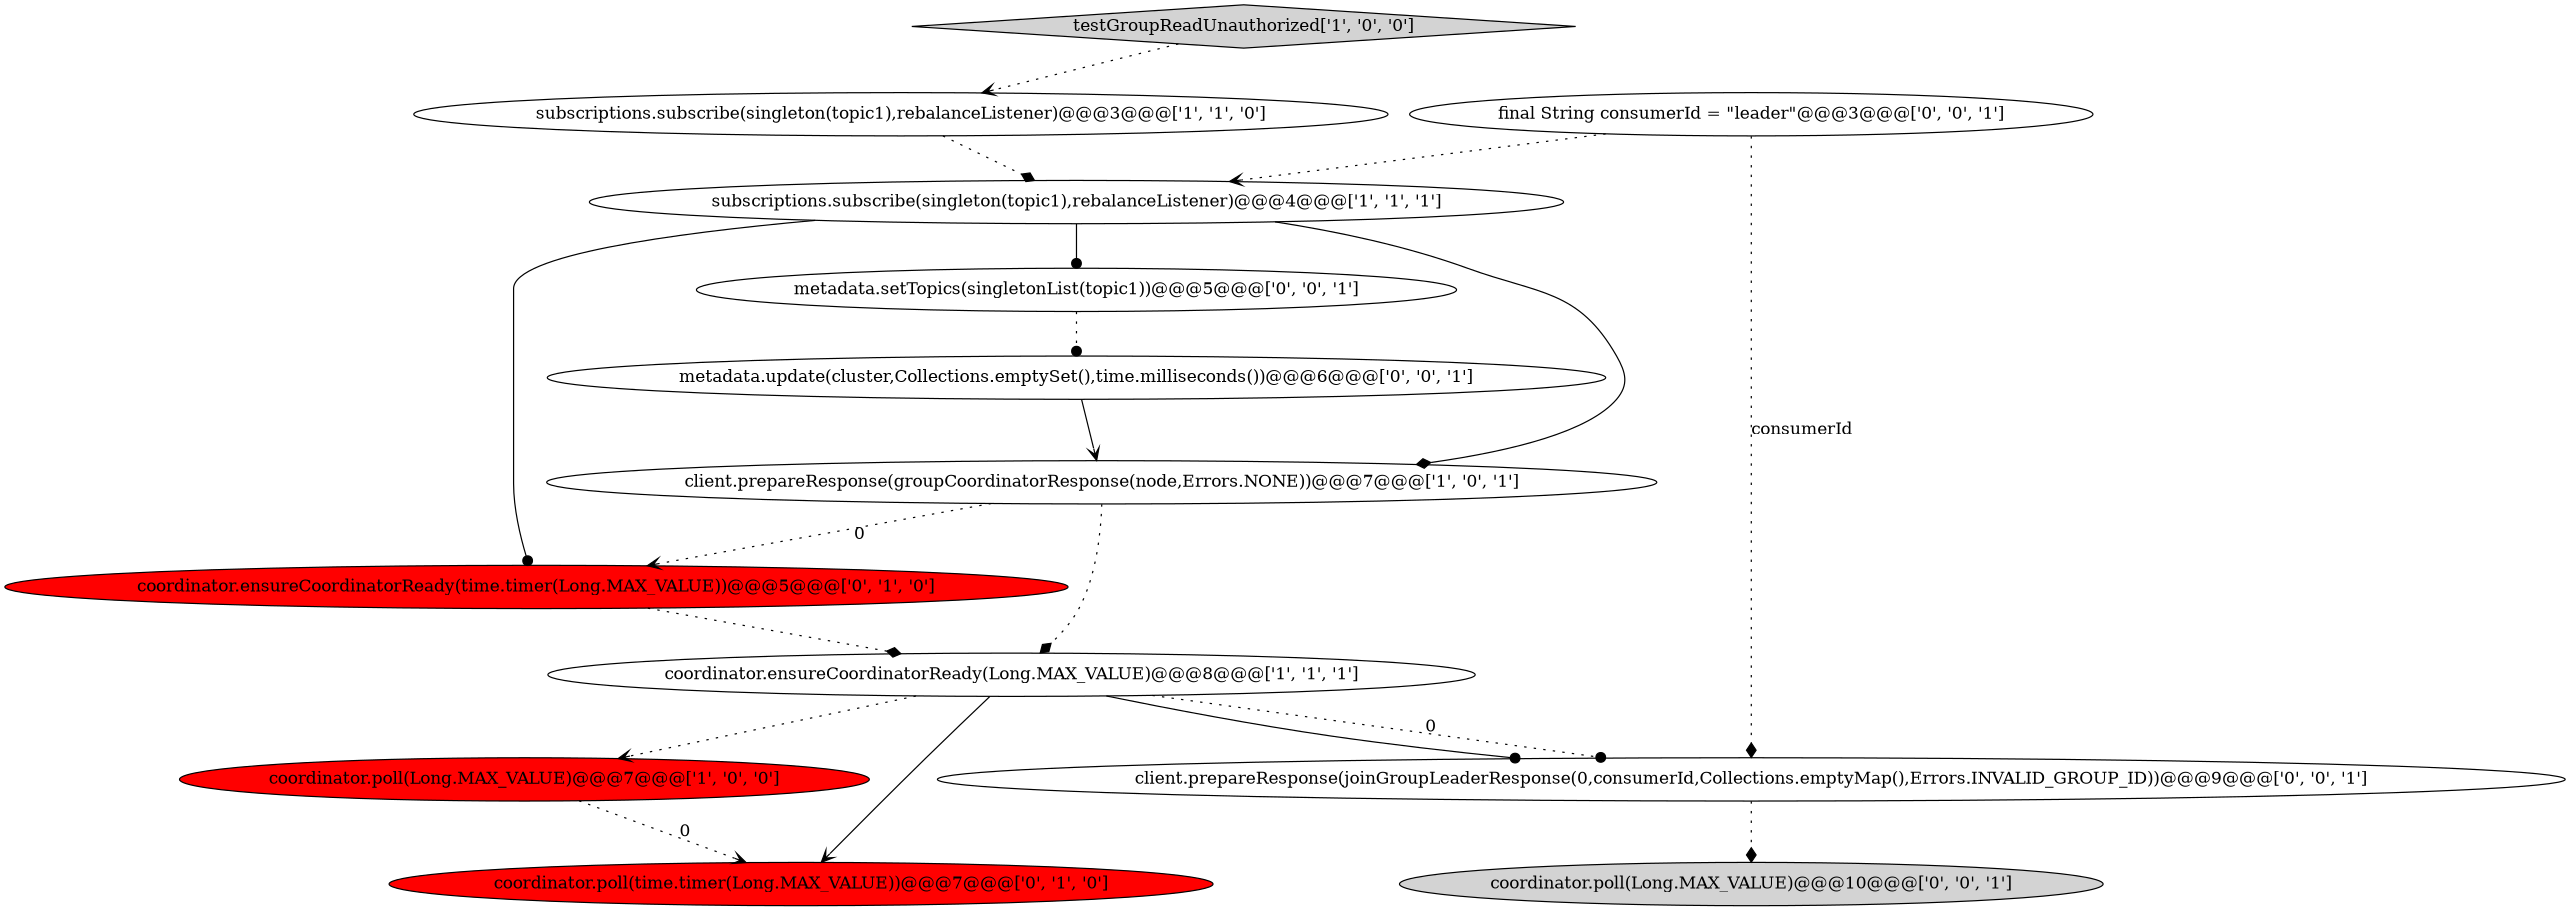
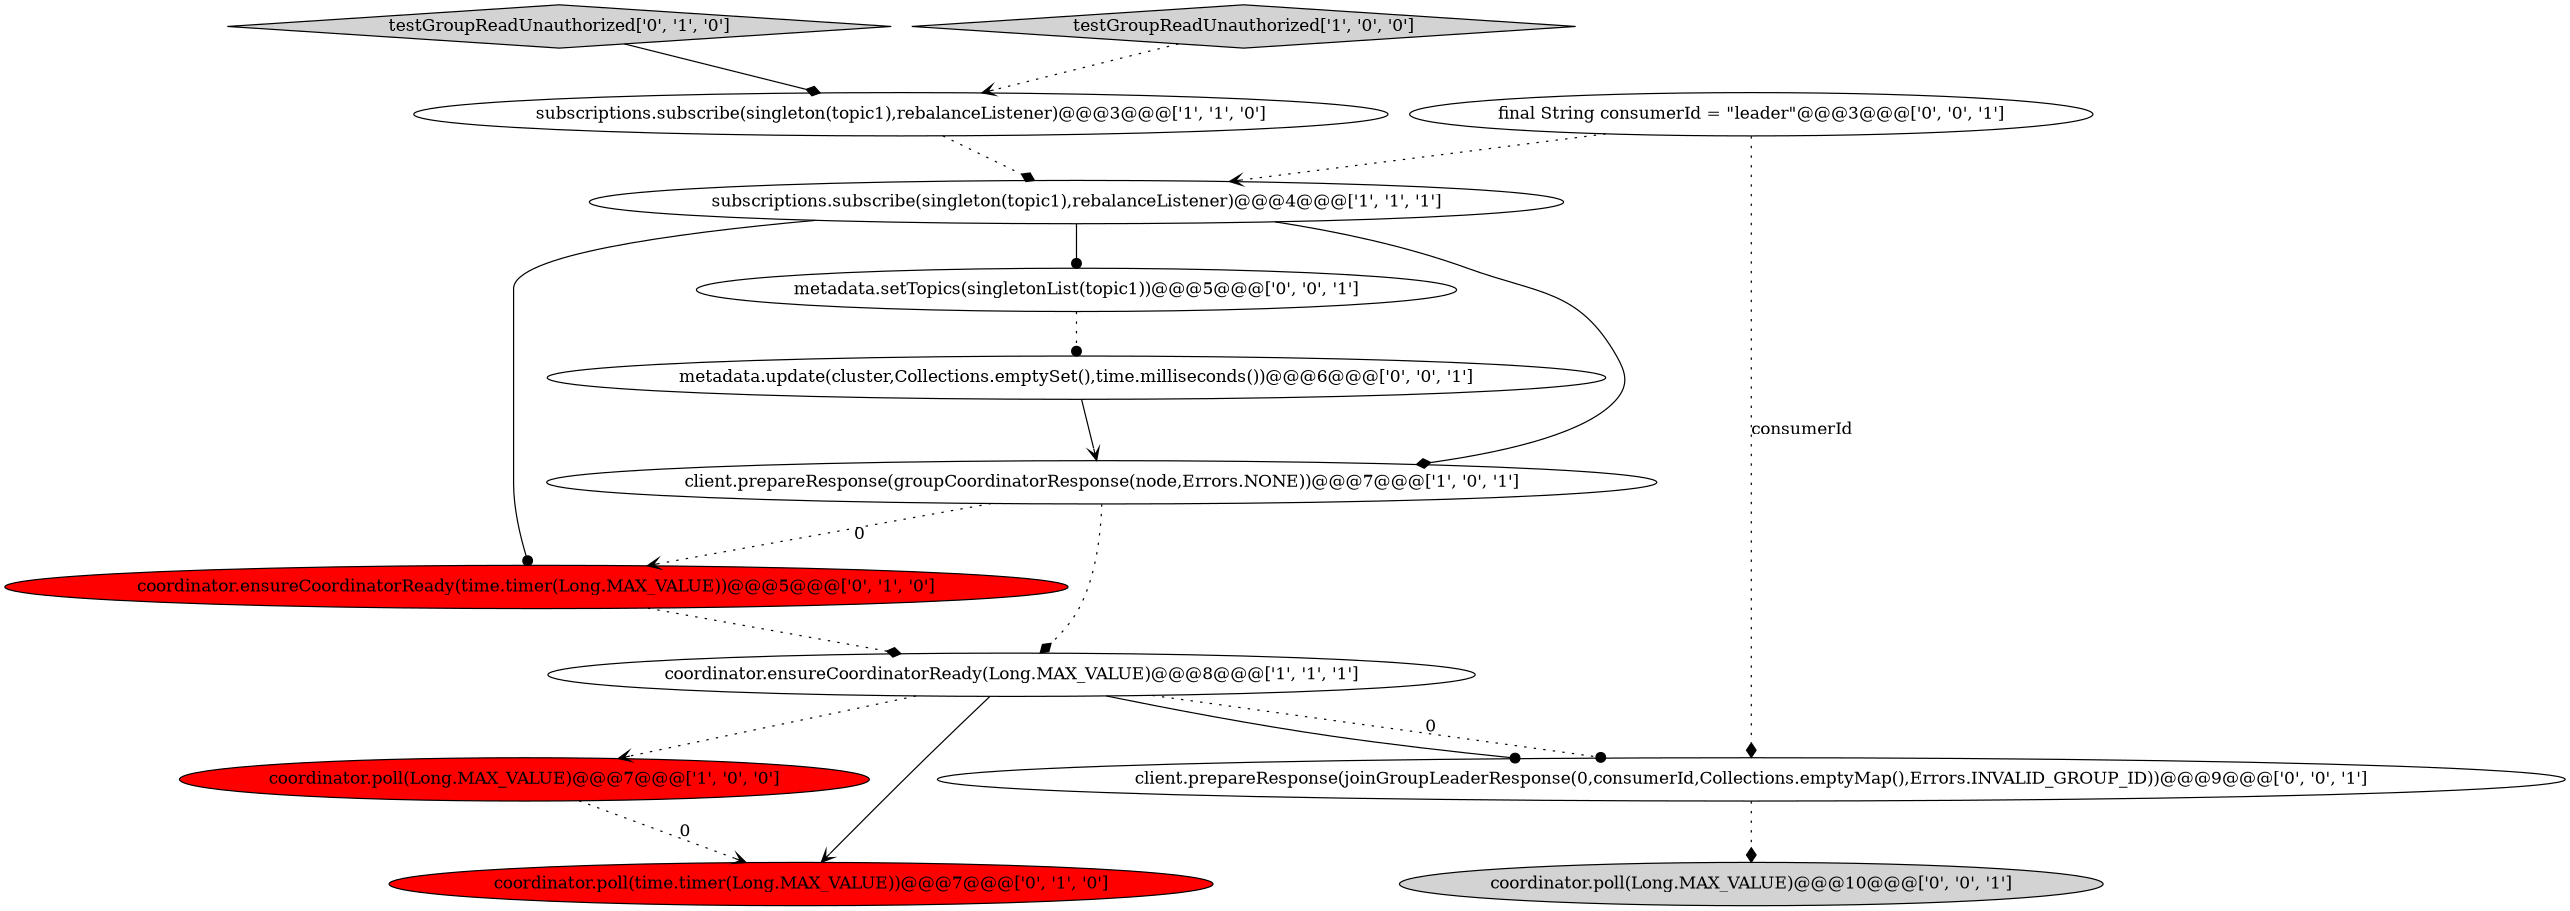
node "testGroupReadUnauthorized['0', '1', '0']": added
